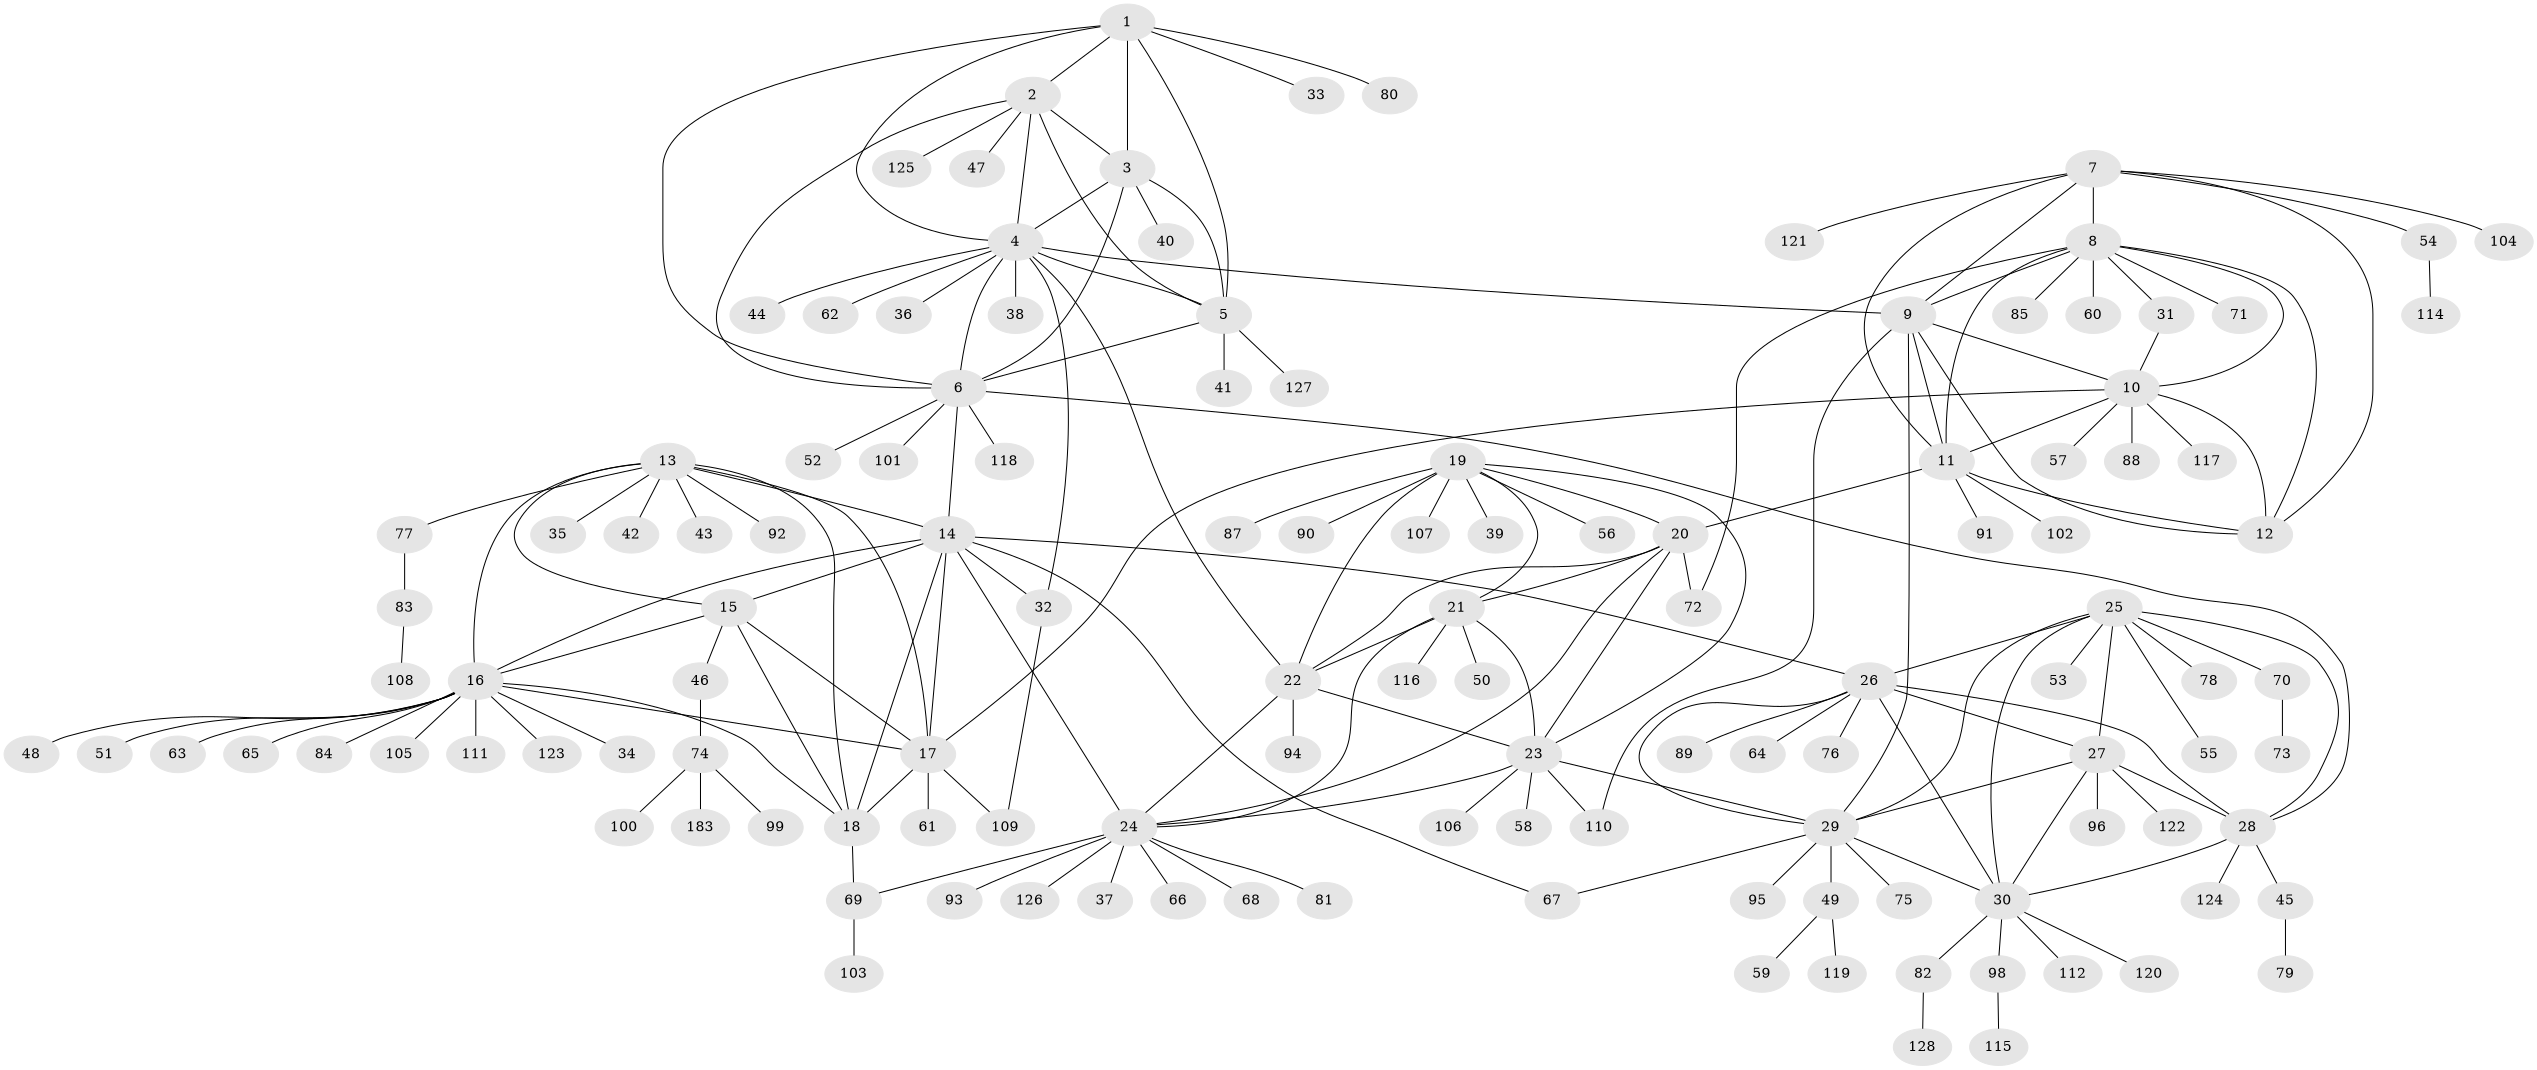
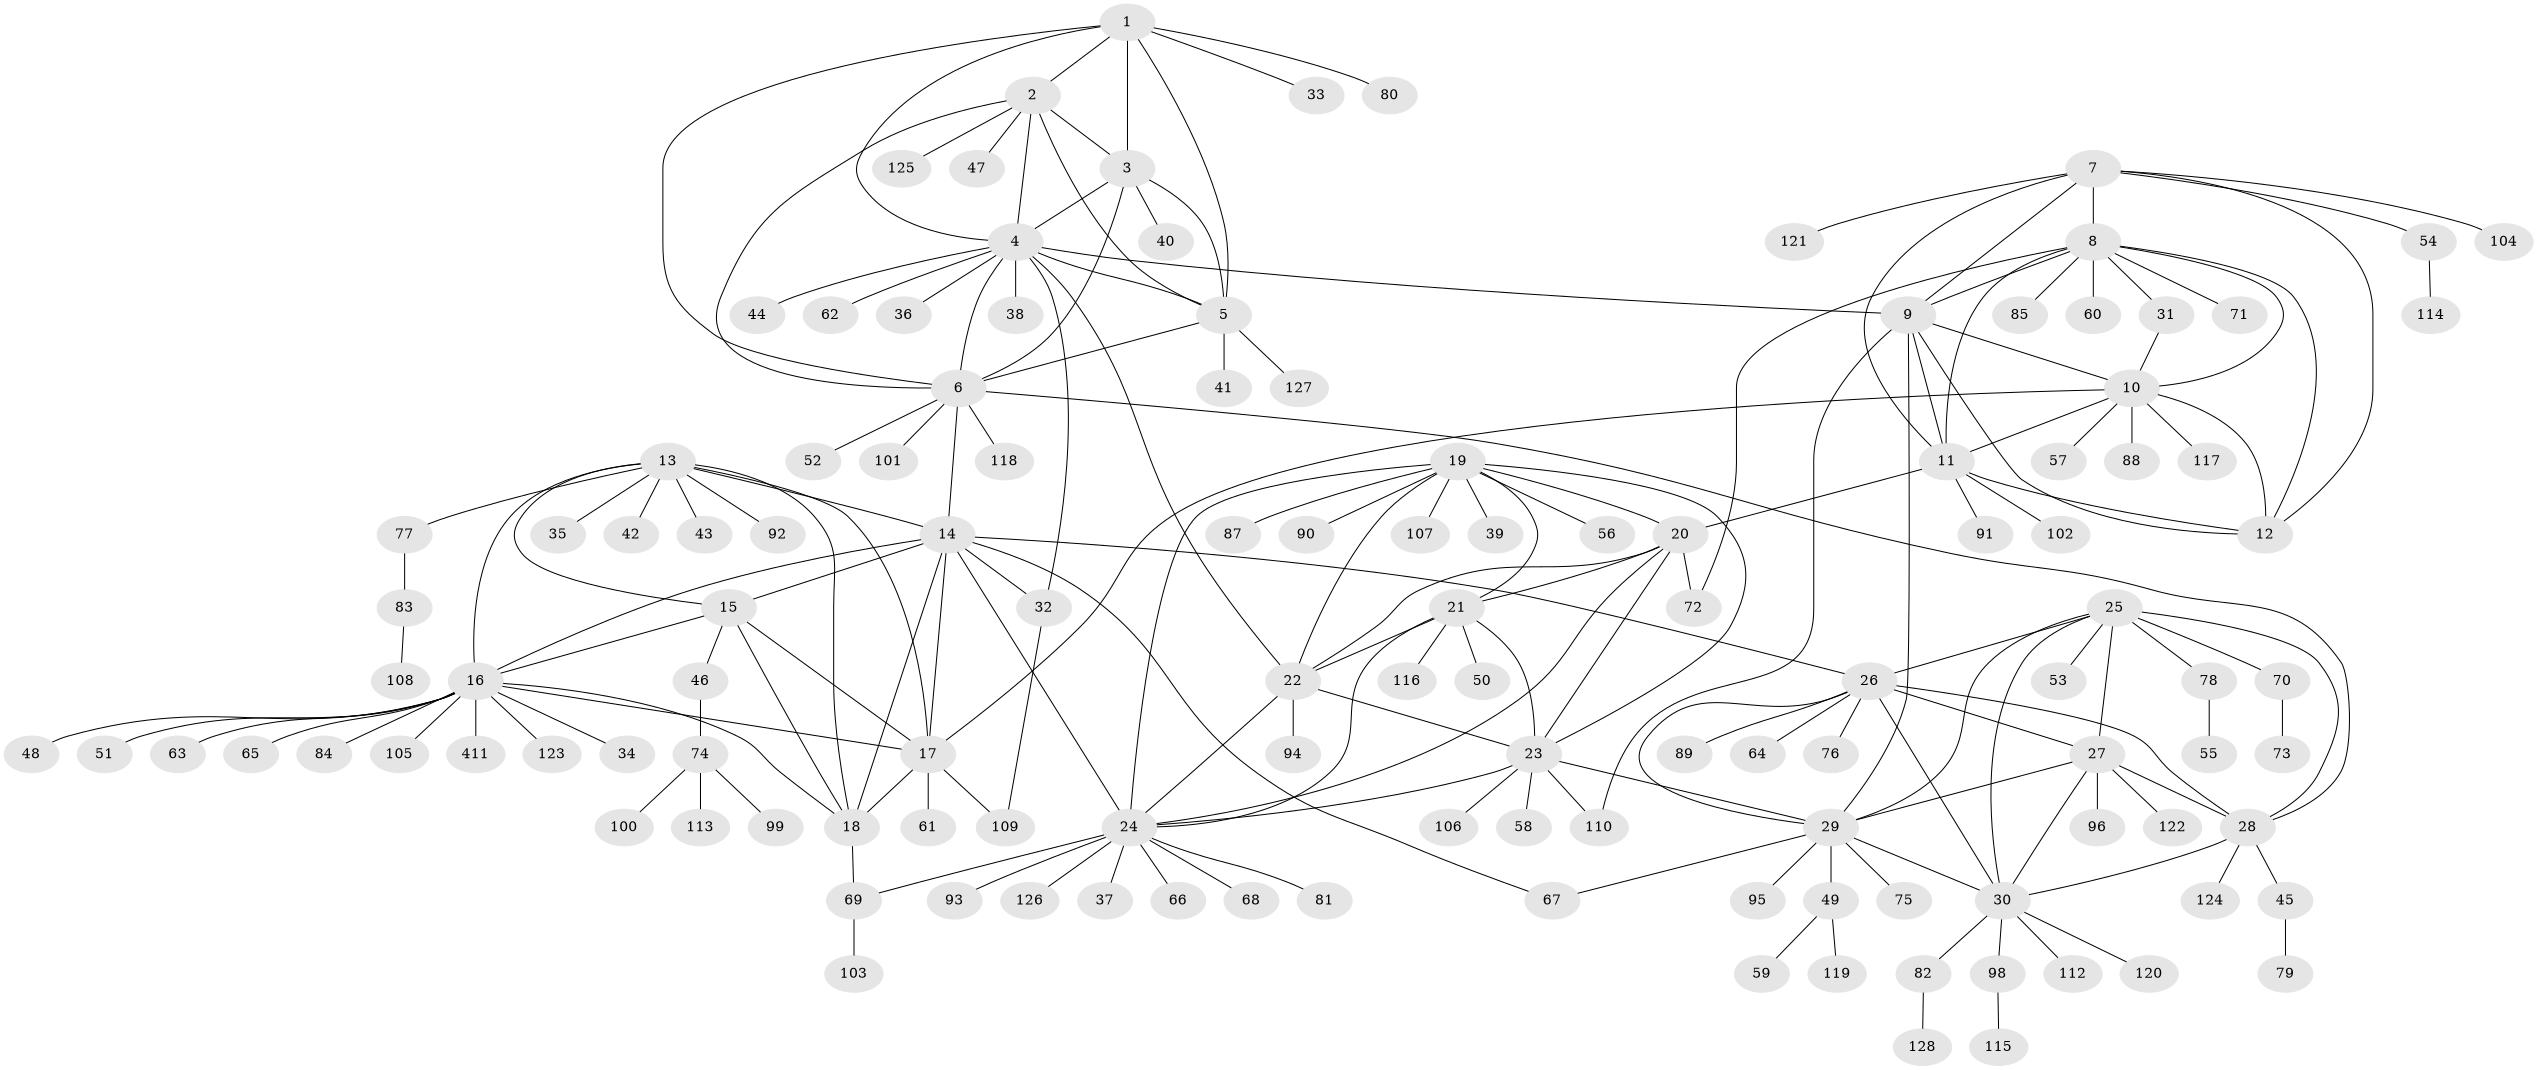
edge "19" -- "24": added
edge "25" -- "55": now "78" -- "55"
node "111": label "111" -> "411"
node "183": label "183" -> "113"
